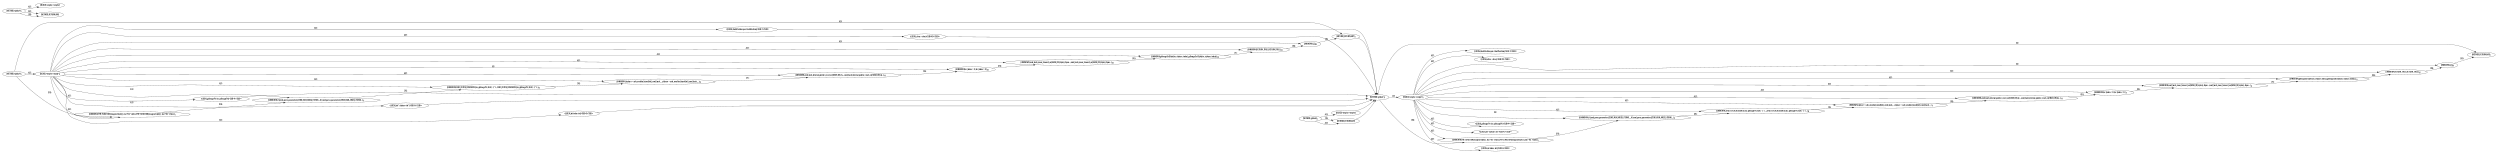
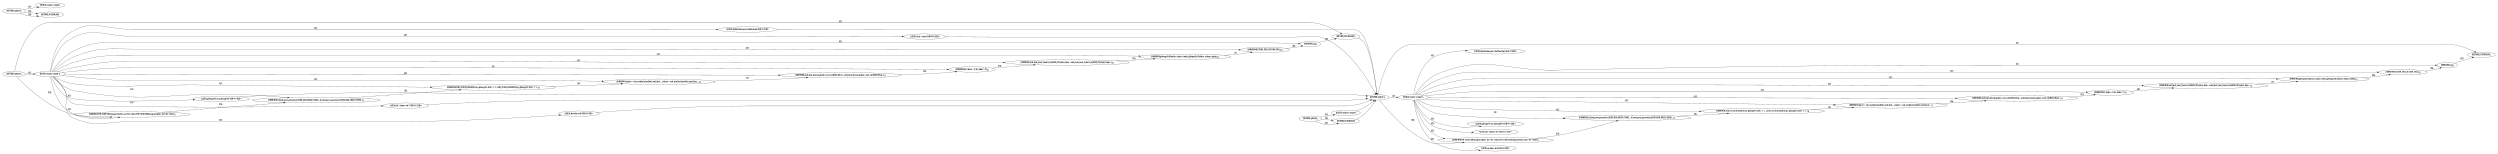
node "<(LOCAL,efree : efree)<SUB>33</SUB>>": removed
